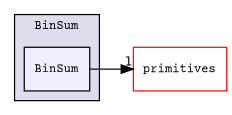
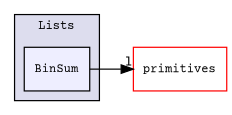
cluster "BinSum": label "BinSum" -> "Lists"
